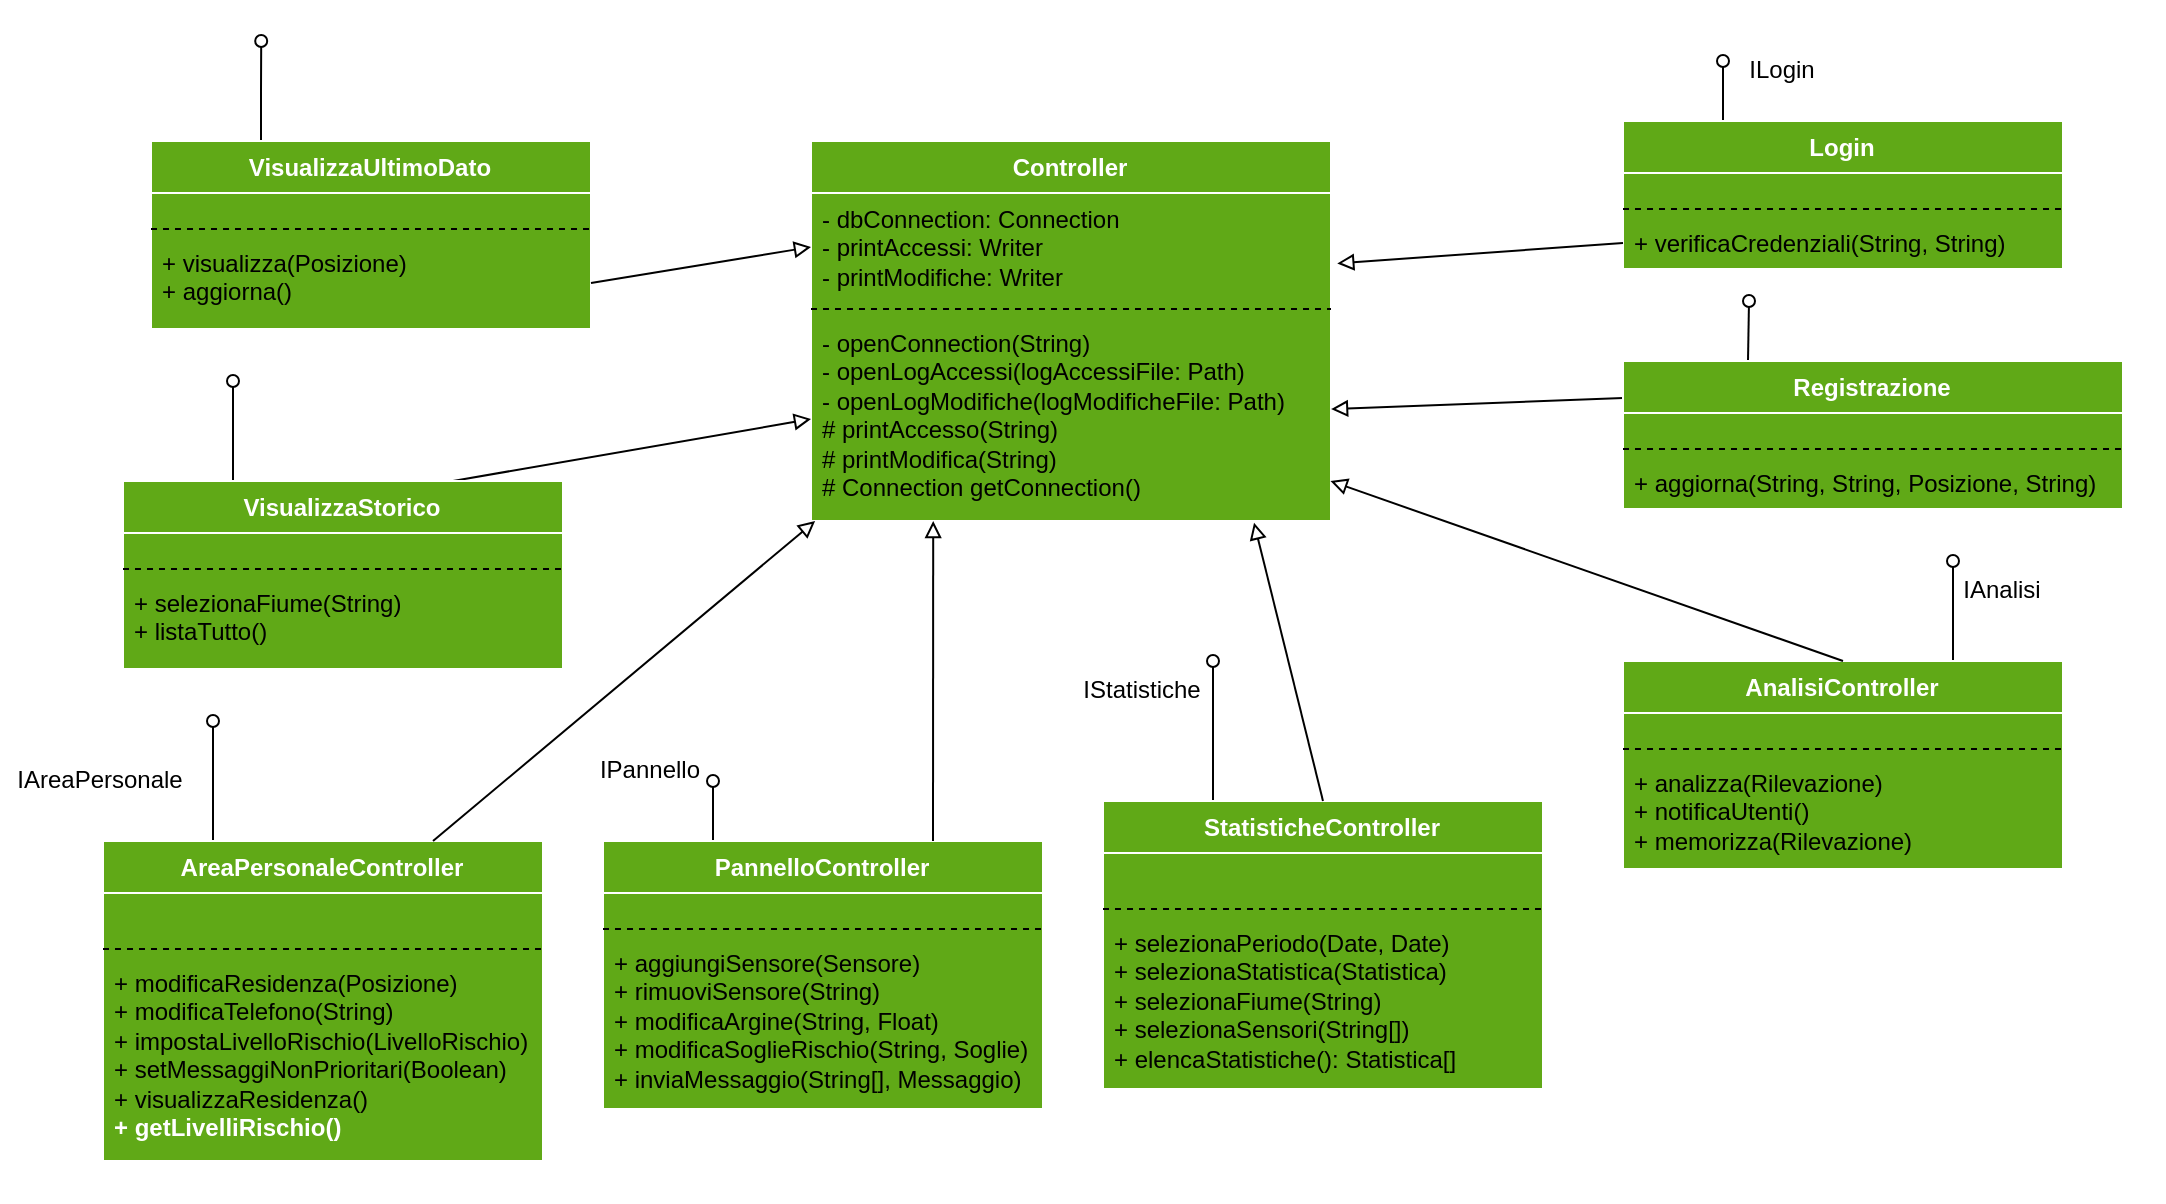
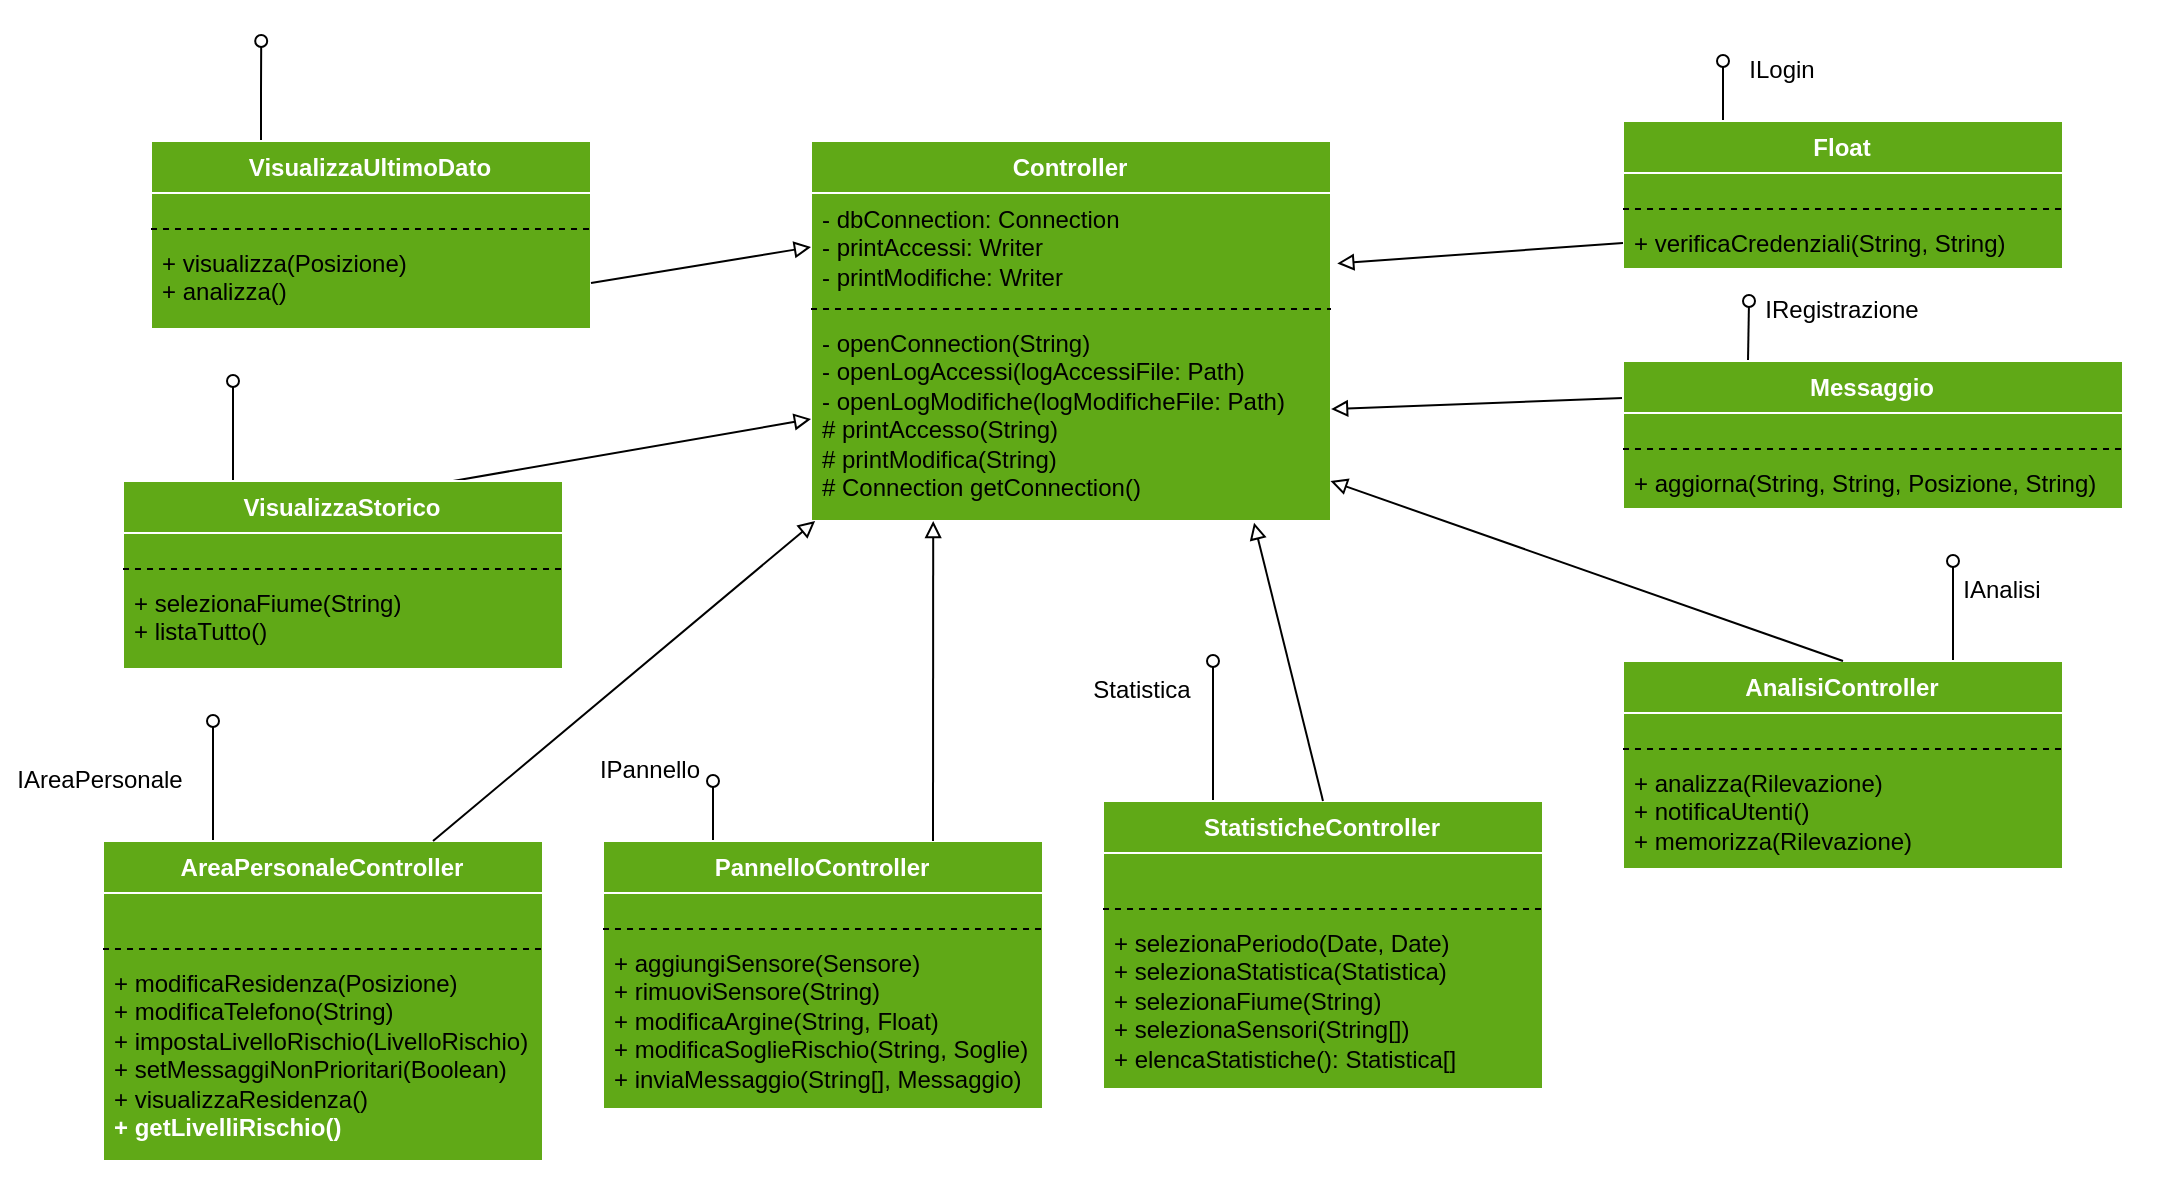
node "Login": label "Login" -> "Float"
node "+ visualizza(Posizione) + aggiorna()": label "+ visualizza(Posizione) + aggiorna()" -> "+ visualizza(Posizione) + analizza()"
node "IRegistrazione": added
node "Registrazione": label "Registrazione" -> "Messaggio"
node "IStatistiche": label "IStatistiche" -> "Statistica"
